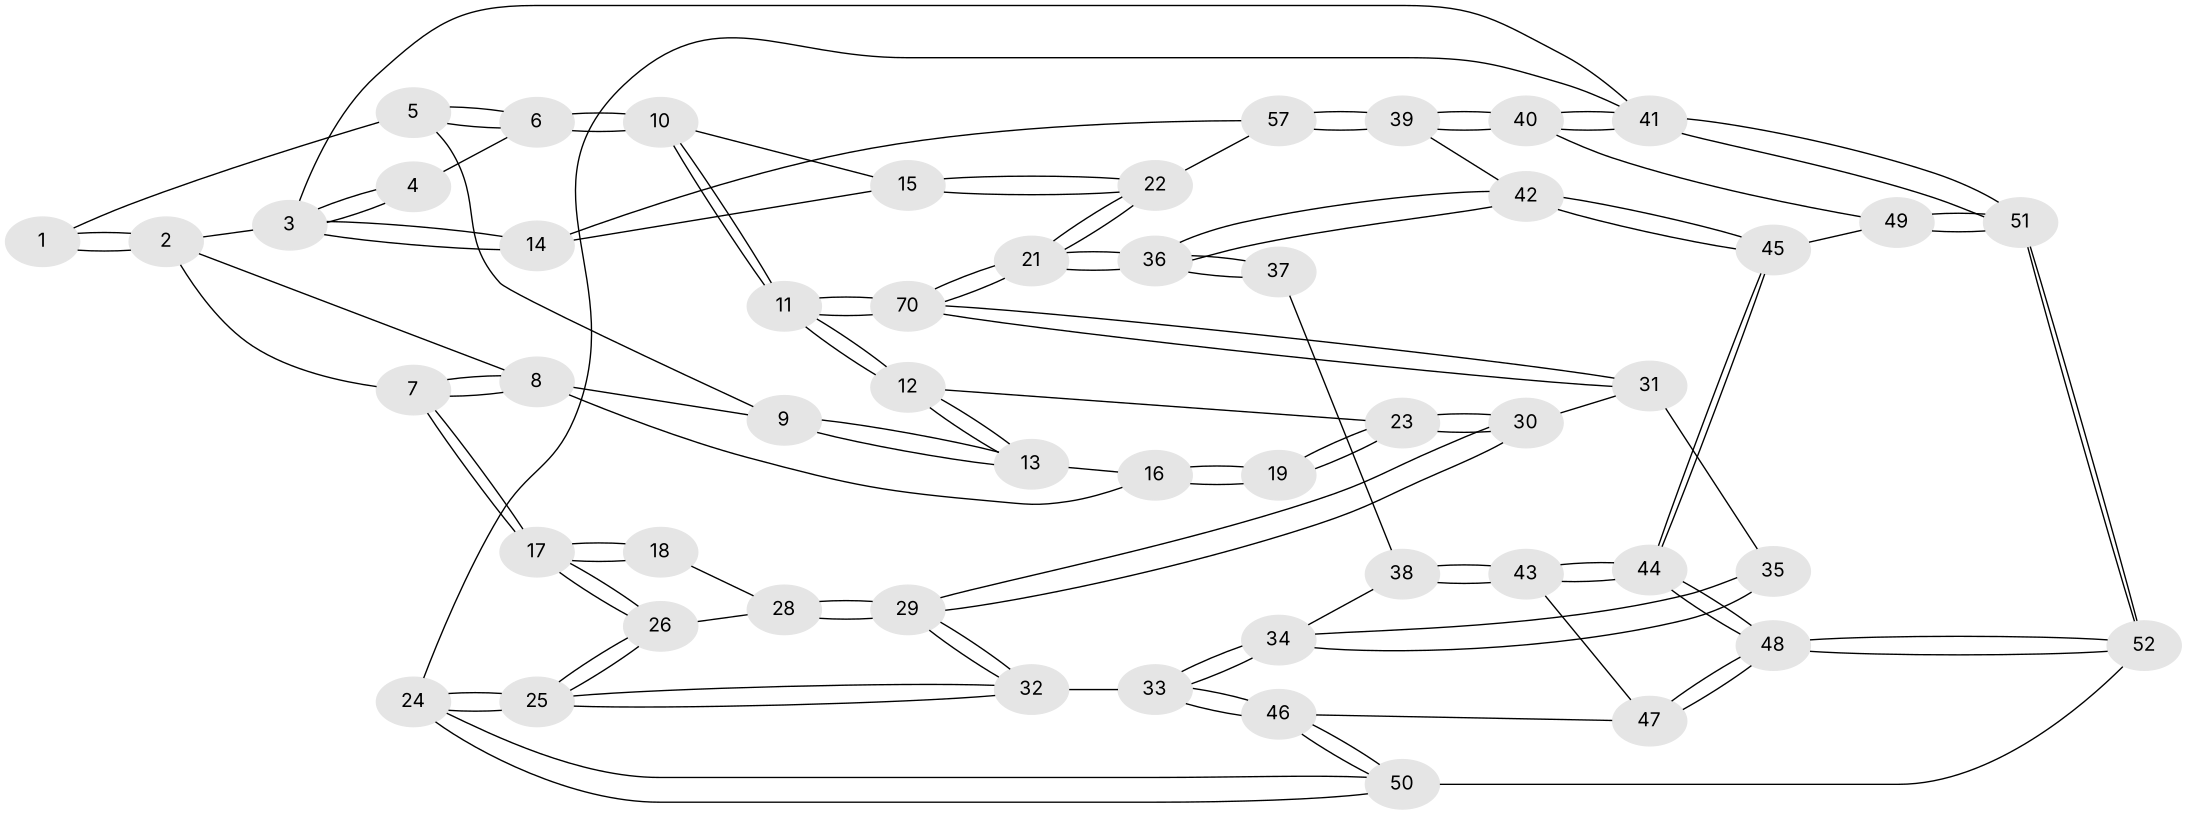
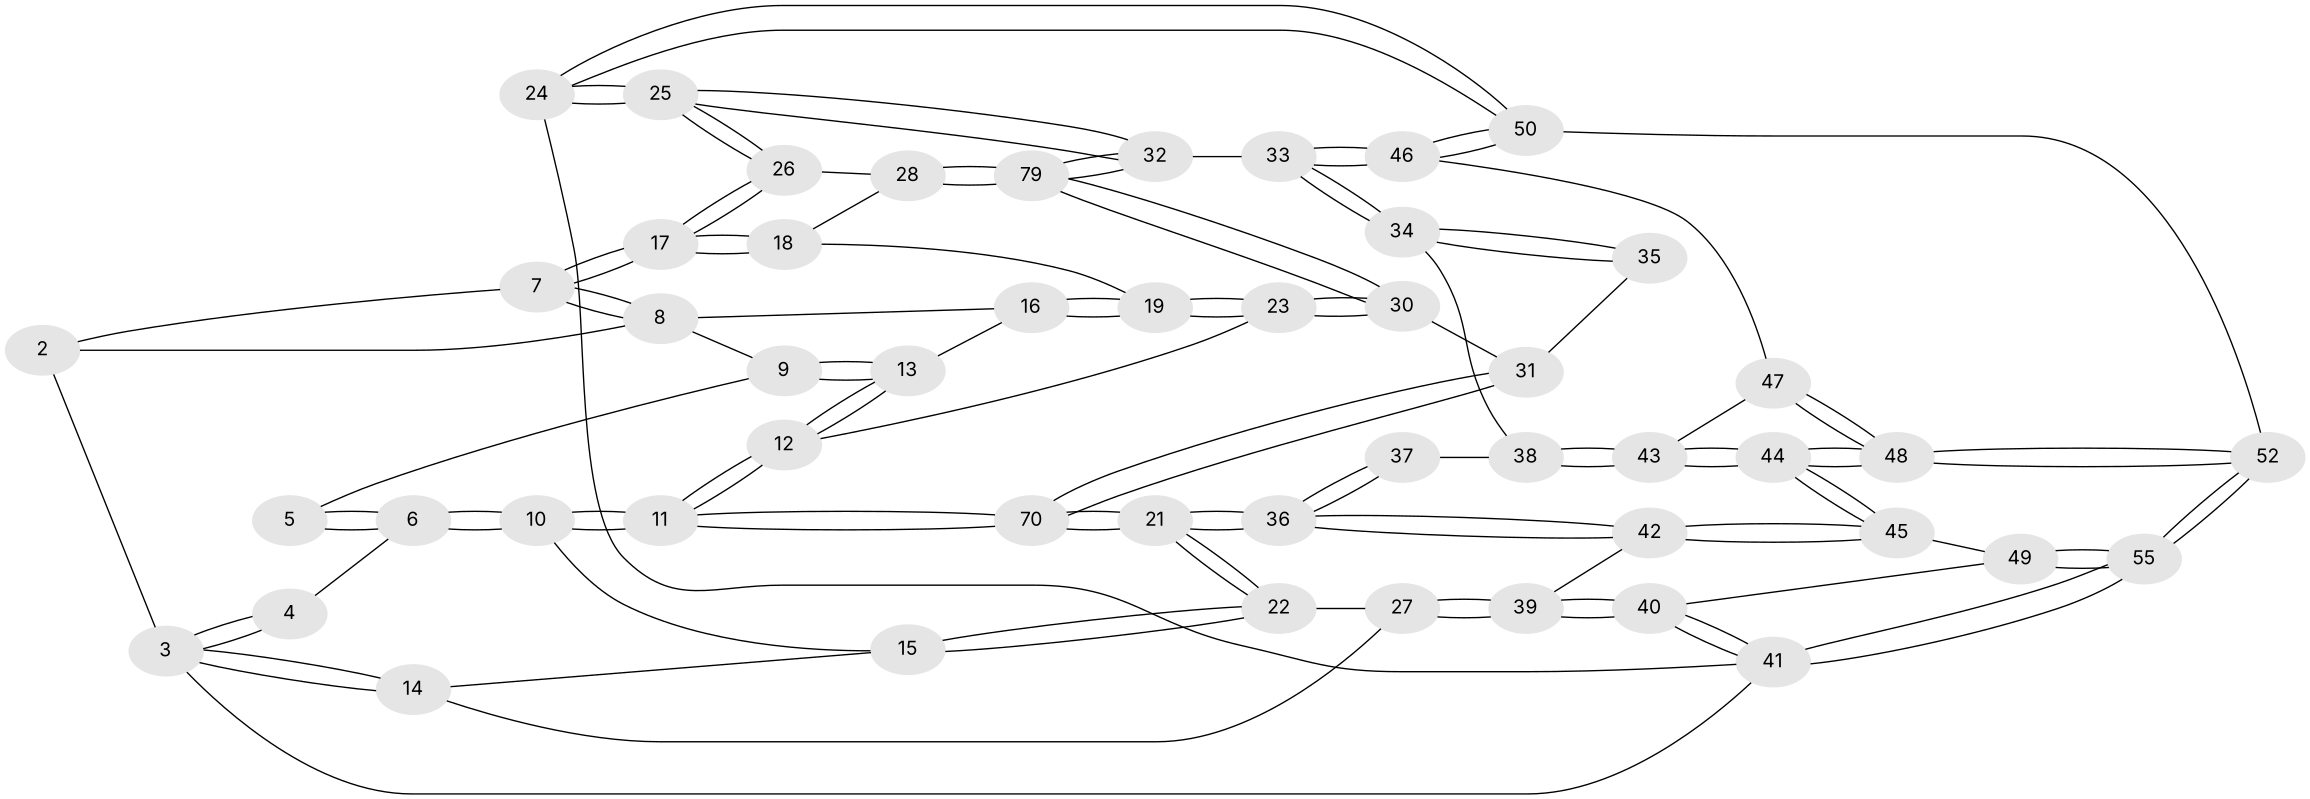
node "57": label "57" -> "27"
node "51": label "51" -> "55"
node "1": removed
edge "18" -- "19": added
node "29": label "29" -> "79"
